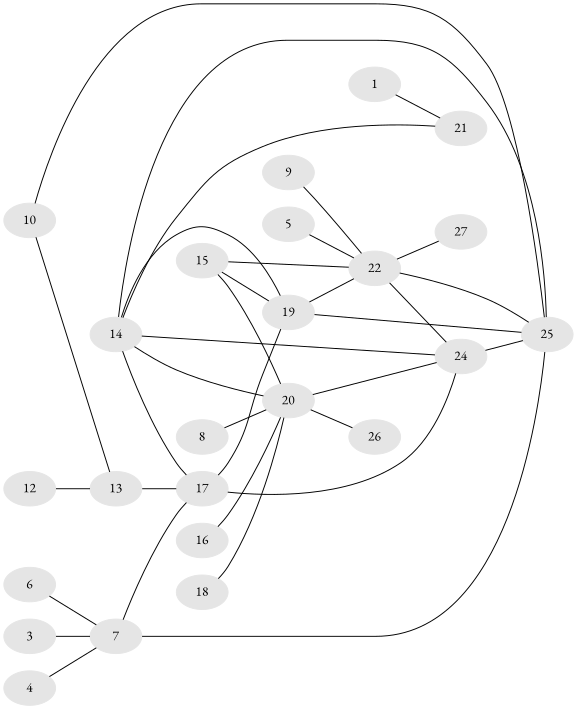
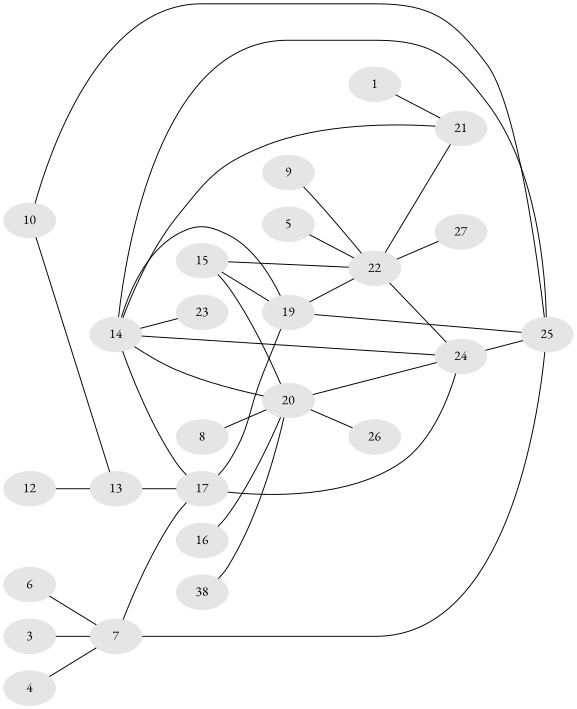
edge "22" -- "25": now "22" -- "21"
node "23": added
node "18": label "18" -> "38"
